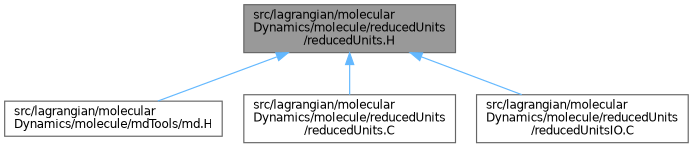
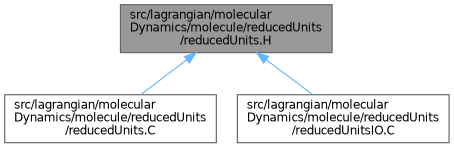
node "src/lagrangian/molecular Dynamics/molecule/mdTools/md.H": removed
